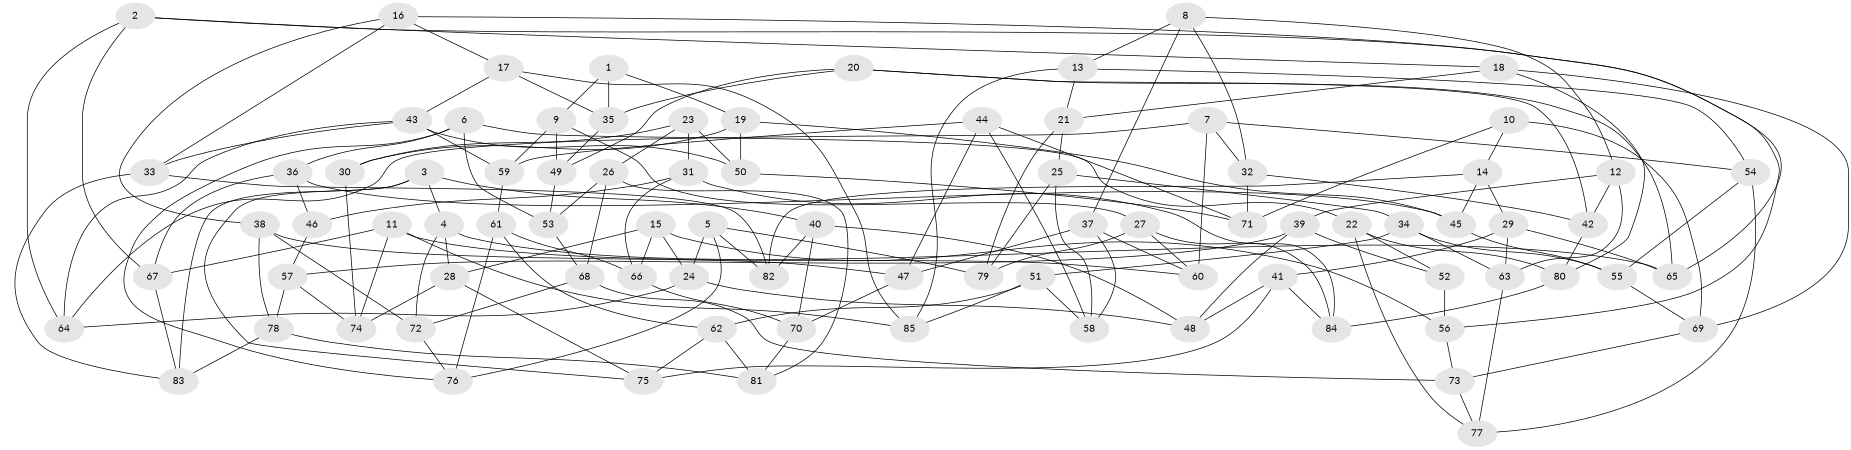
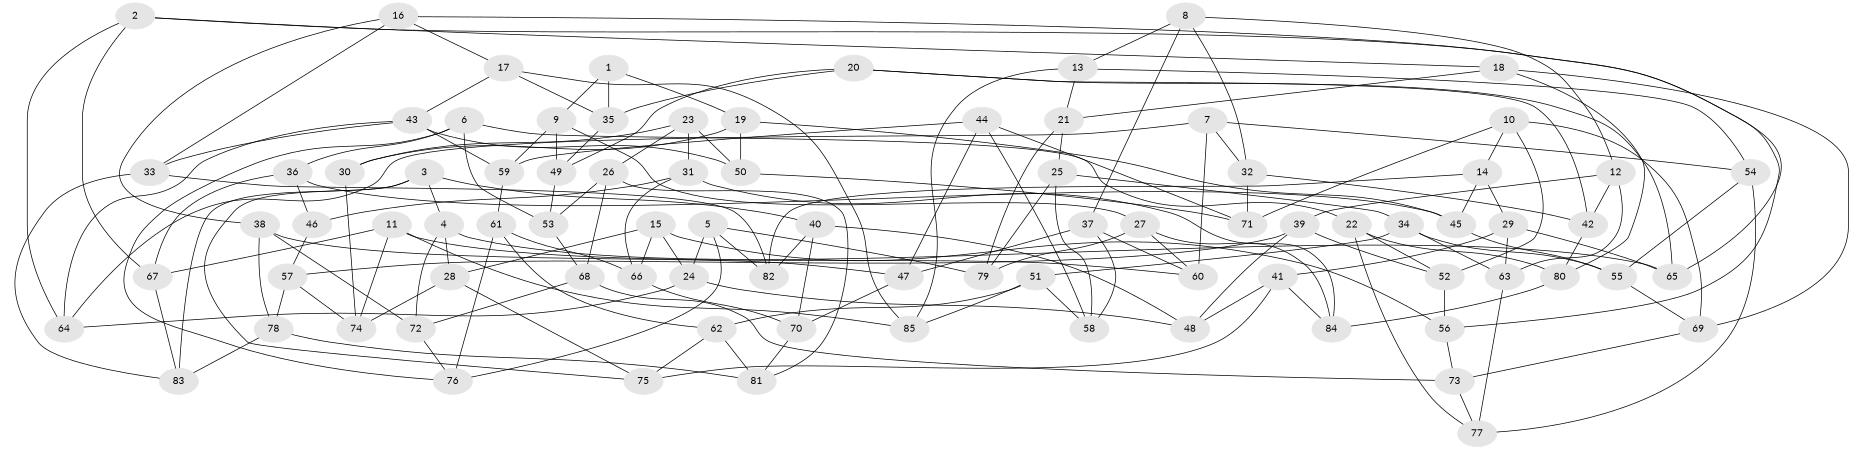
edge "10" -- "52": added
